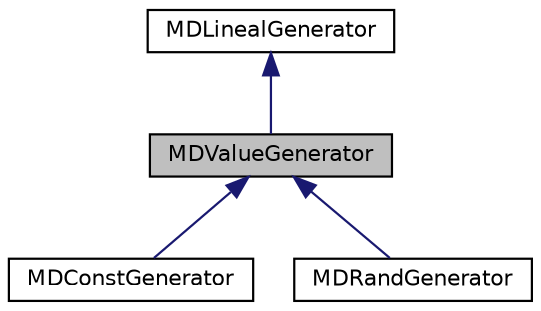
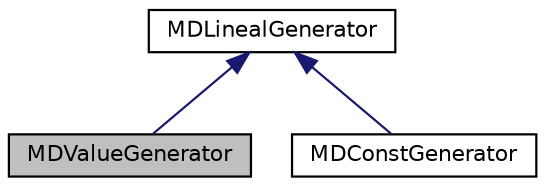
edge "MDConstGenerator" -> "MDValueGenerator": now "MDConstGenerator" -> "MDLinealGenerator"
node "MDRandGenerator": removed
